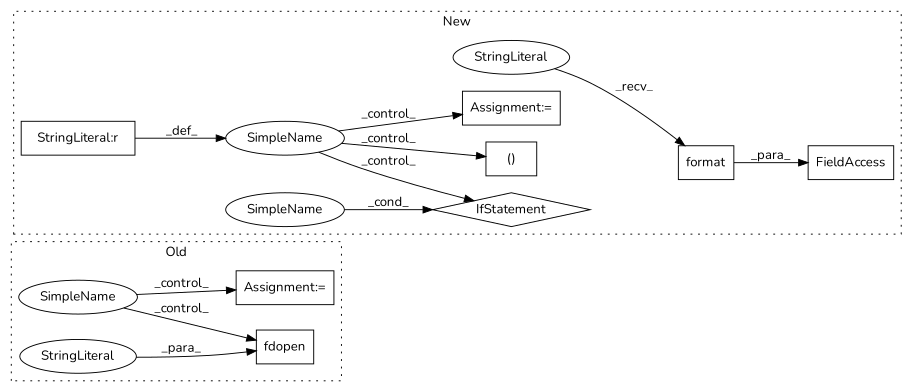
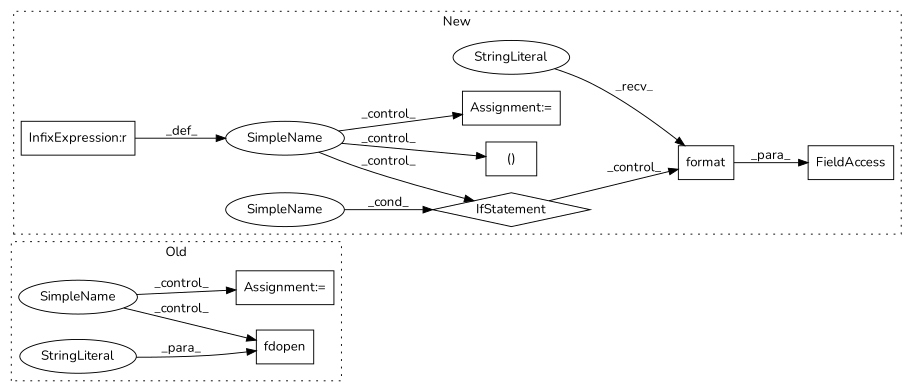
node "StringLiteral:r": label "StringLiteral:r" -> "InfixExpression:r"
edge "IfStatement" -> "format": added, label "_control_"
